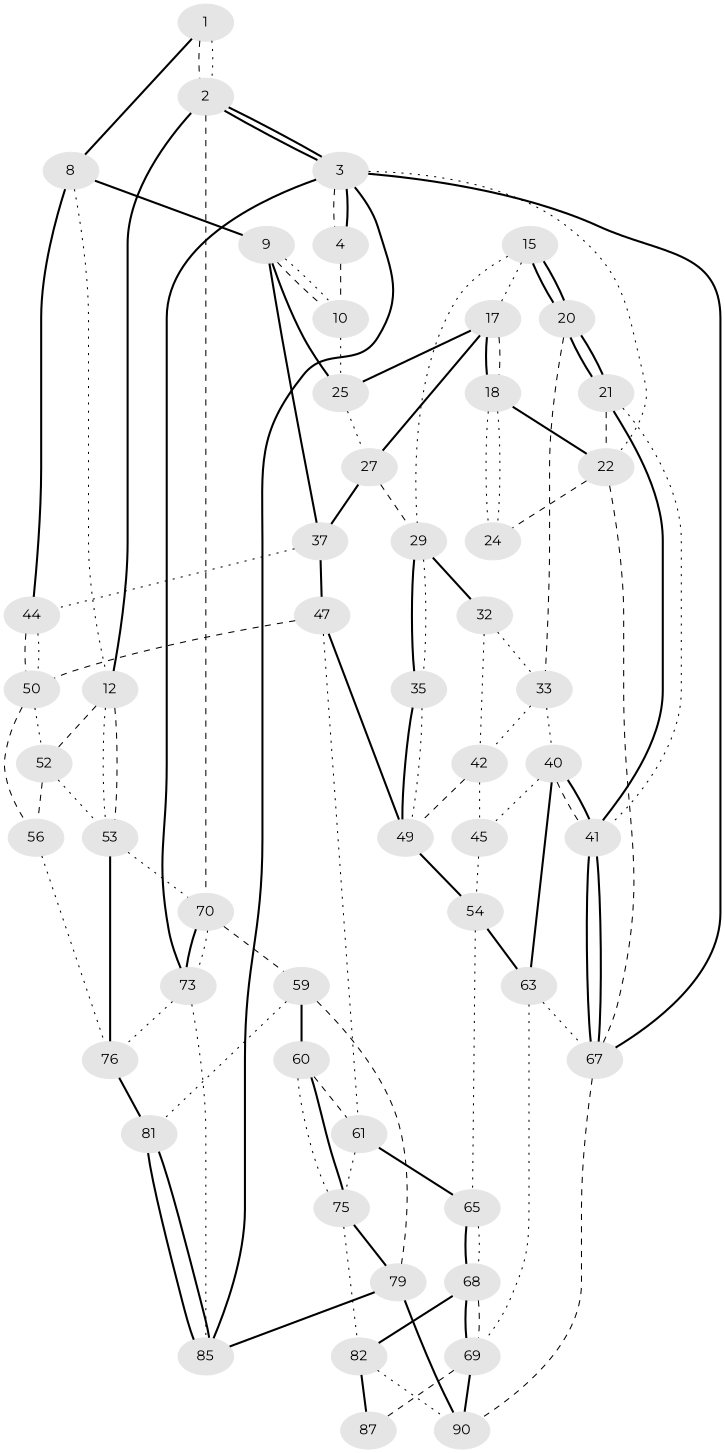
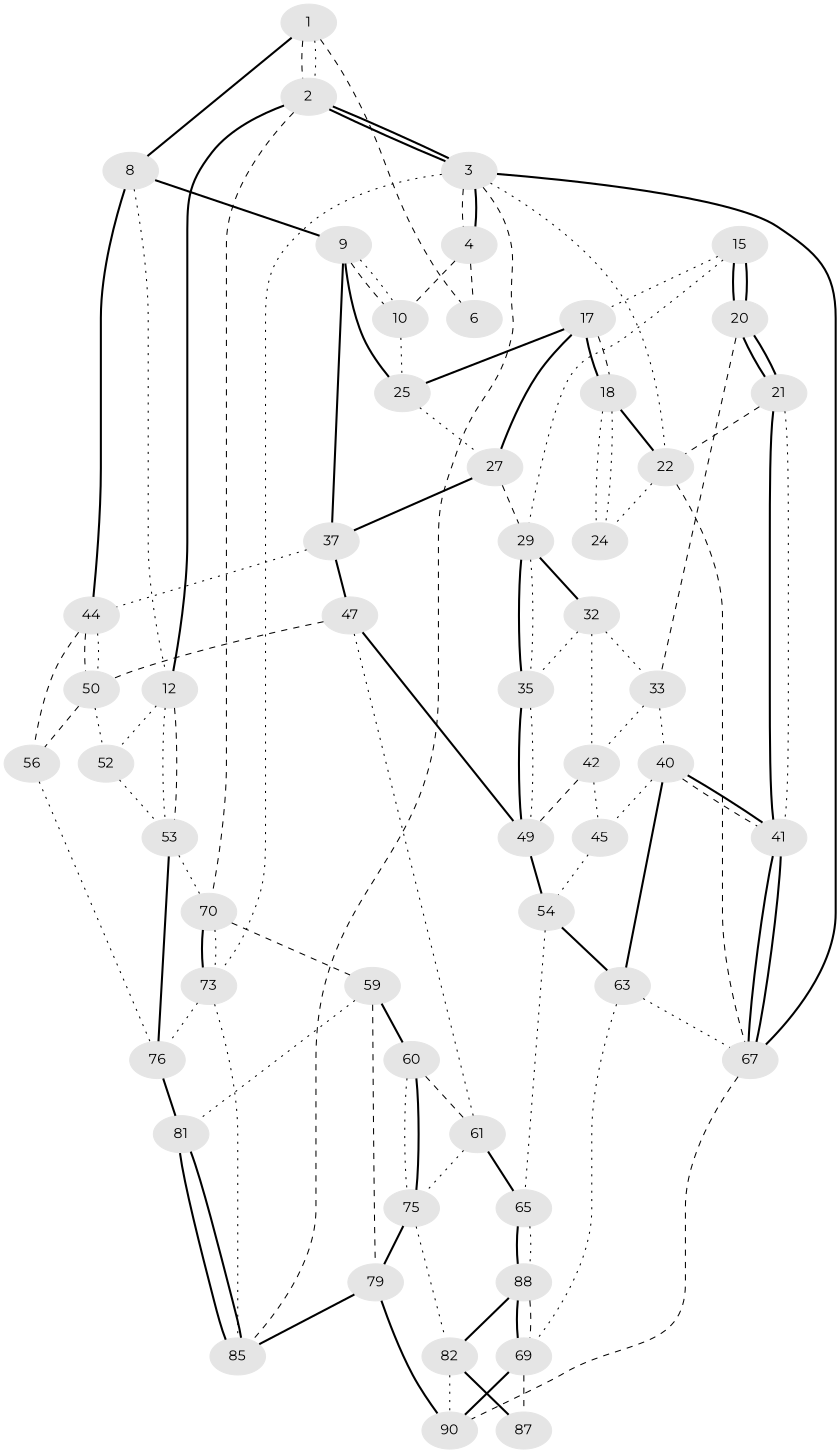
node "6": added
edge "22" -- "24": style dashed -> dotted
edge "3" -- "73": style bold -> dotted
edge "32" -- "35": added
edge "12" -- "52": style dashed -> dotted
edge "3" -- "85": style bold -> dashed
edge "52" -- "56": now "44" -- "56"
node "68": label "68" -> "88"
